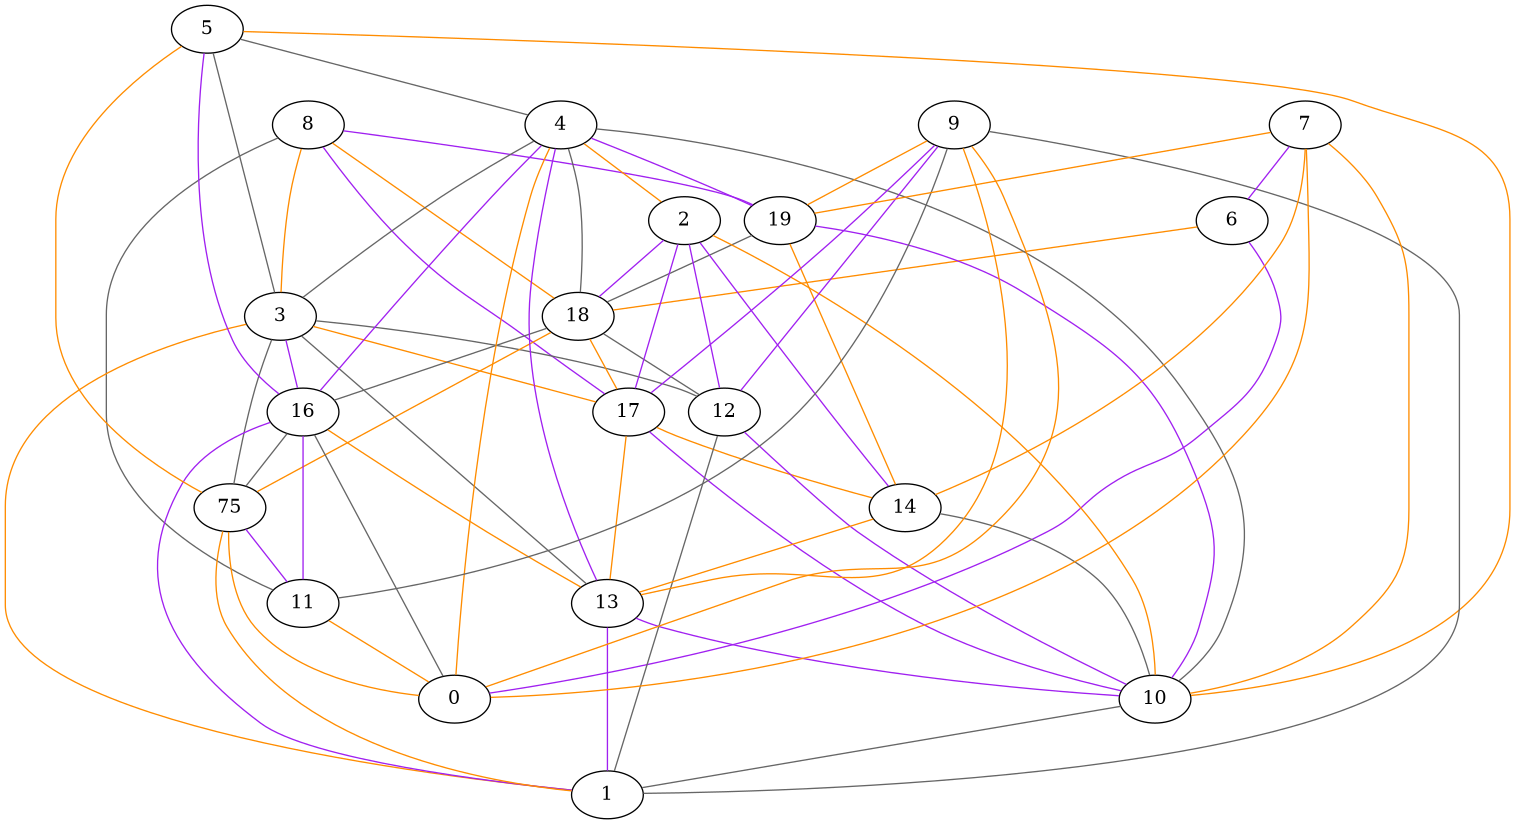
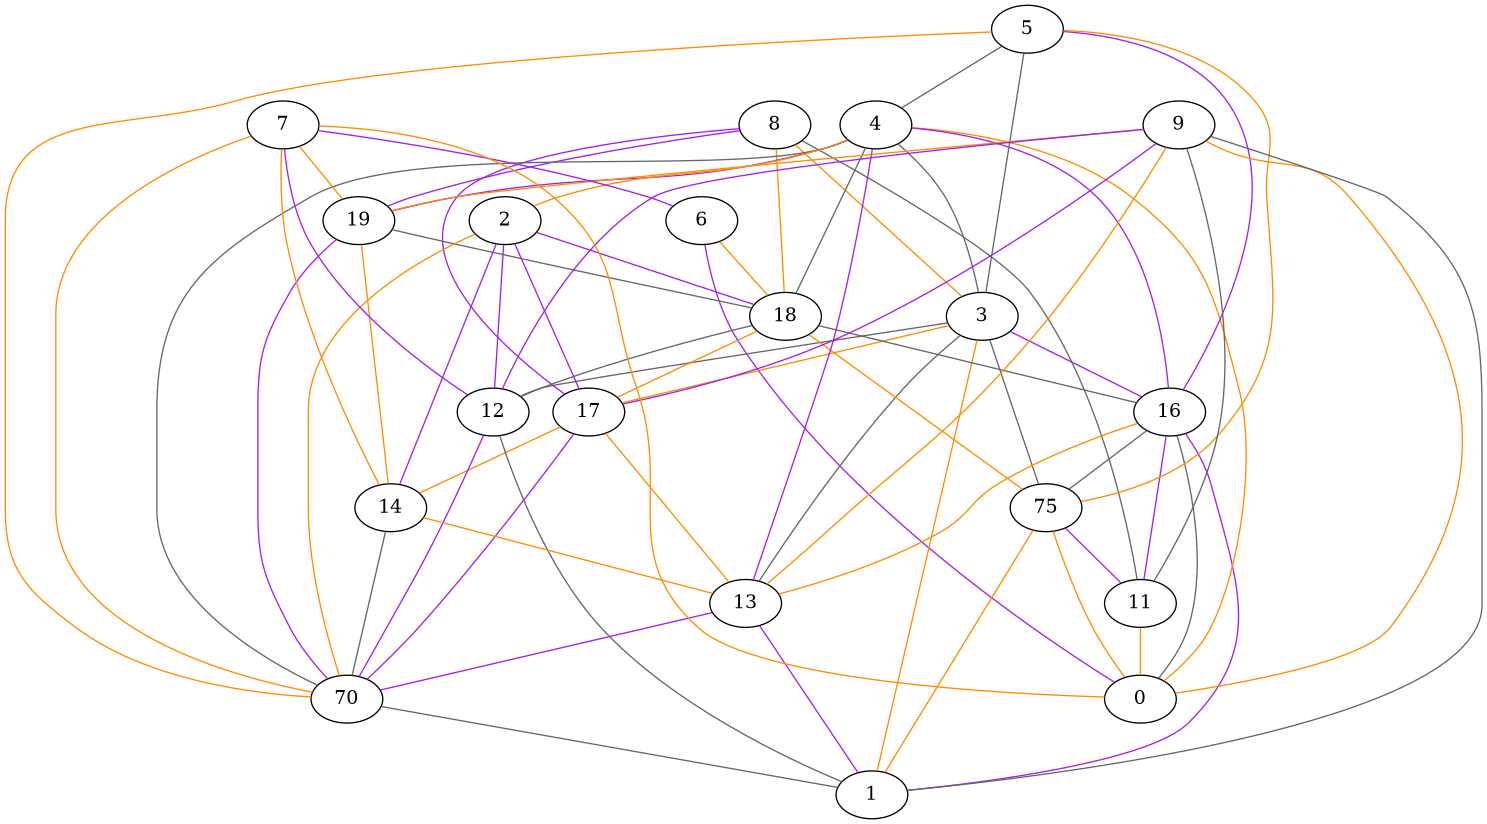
edge "7" -- "12": added
node "10": label "10" -> "70"
